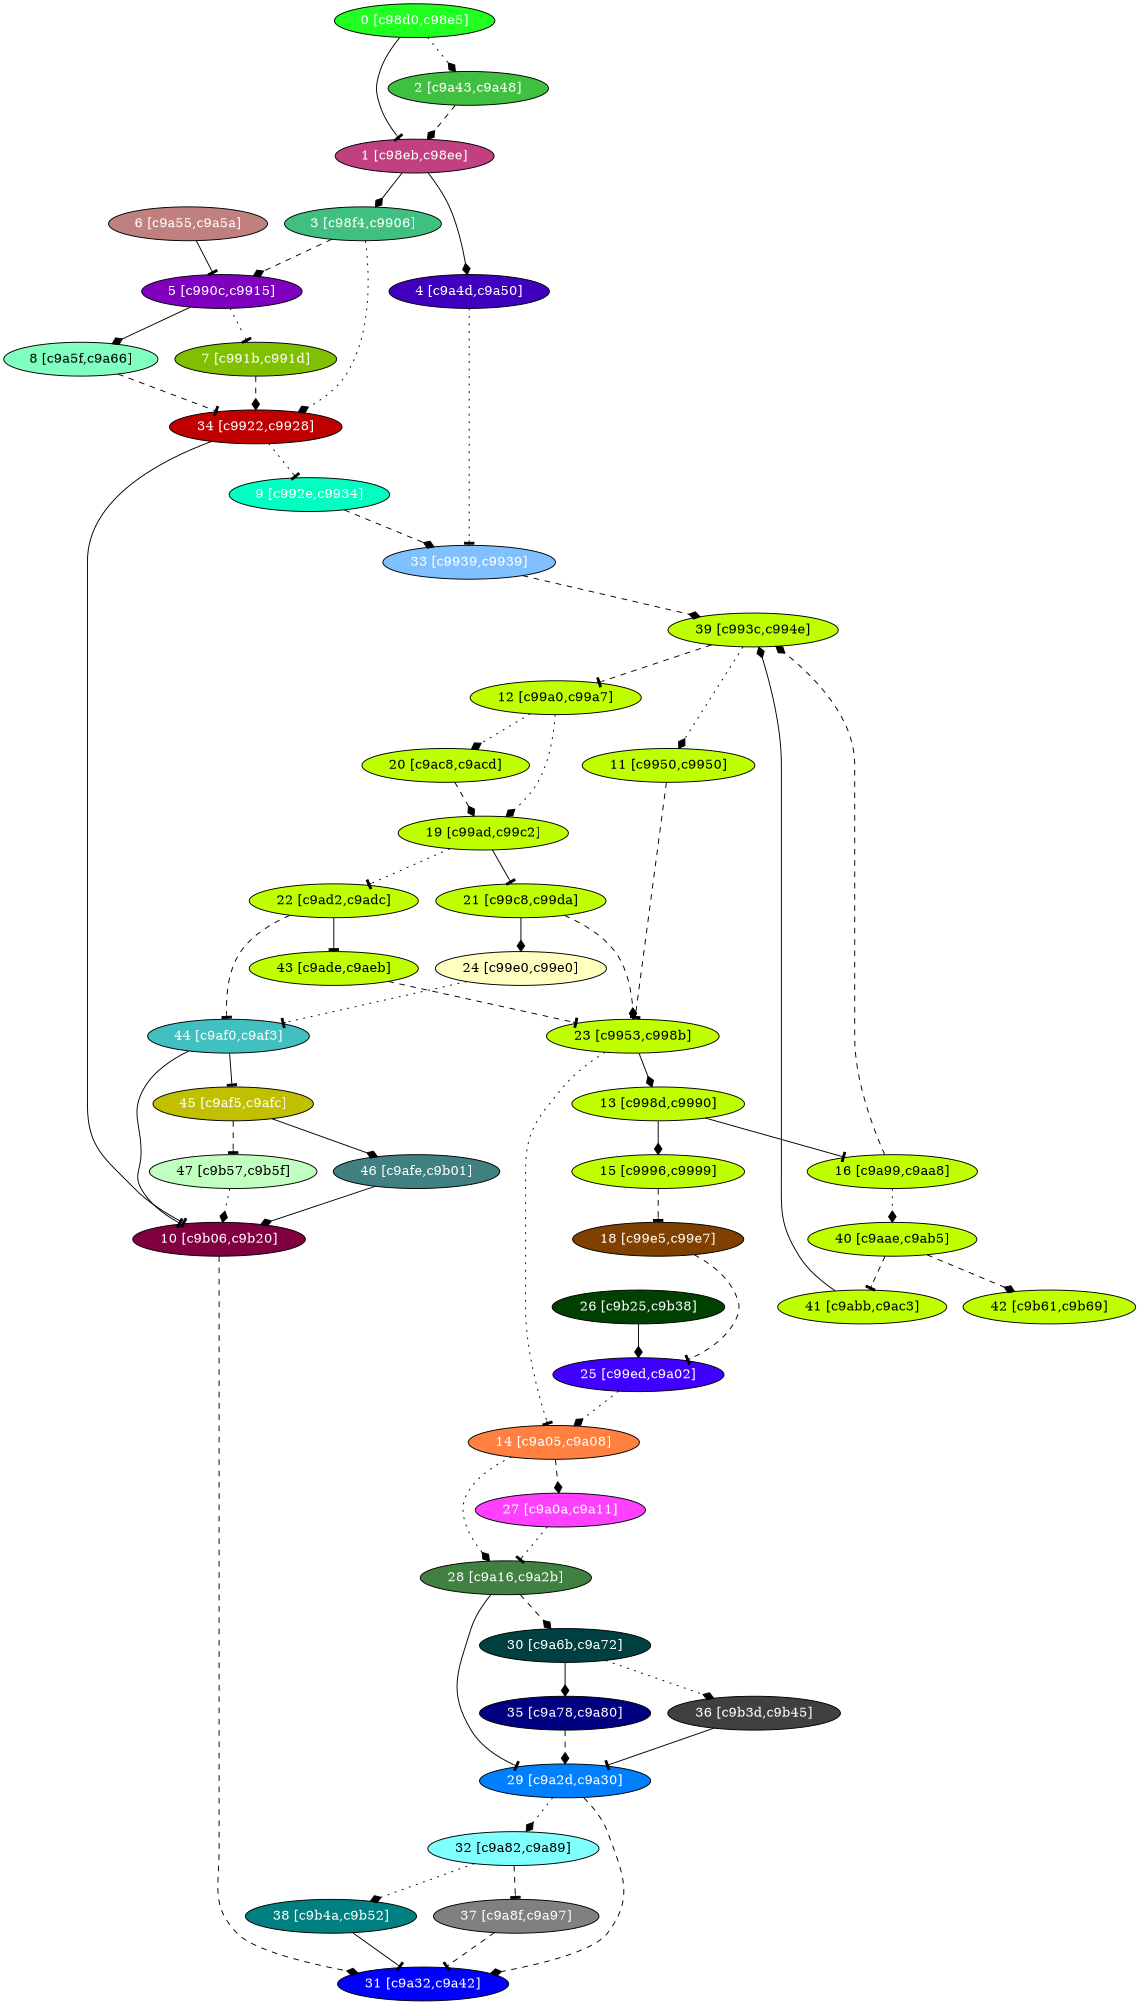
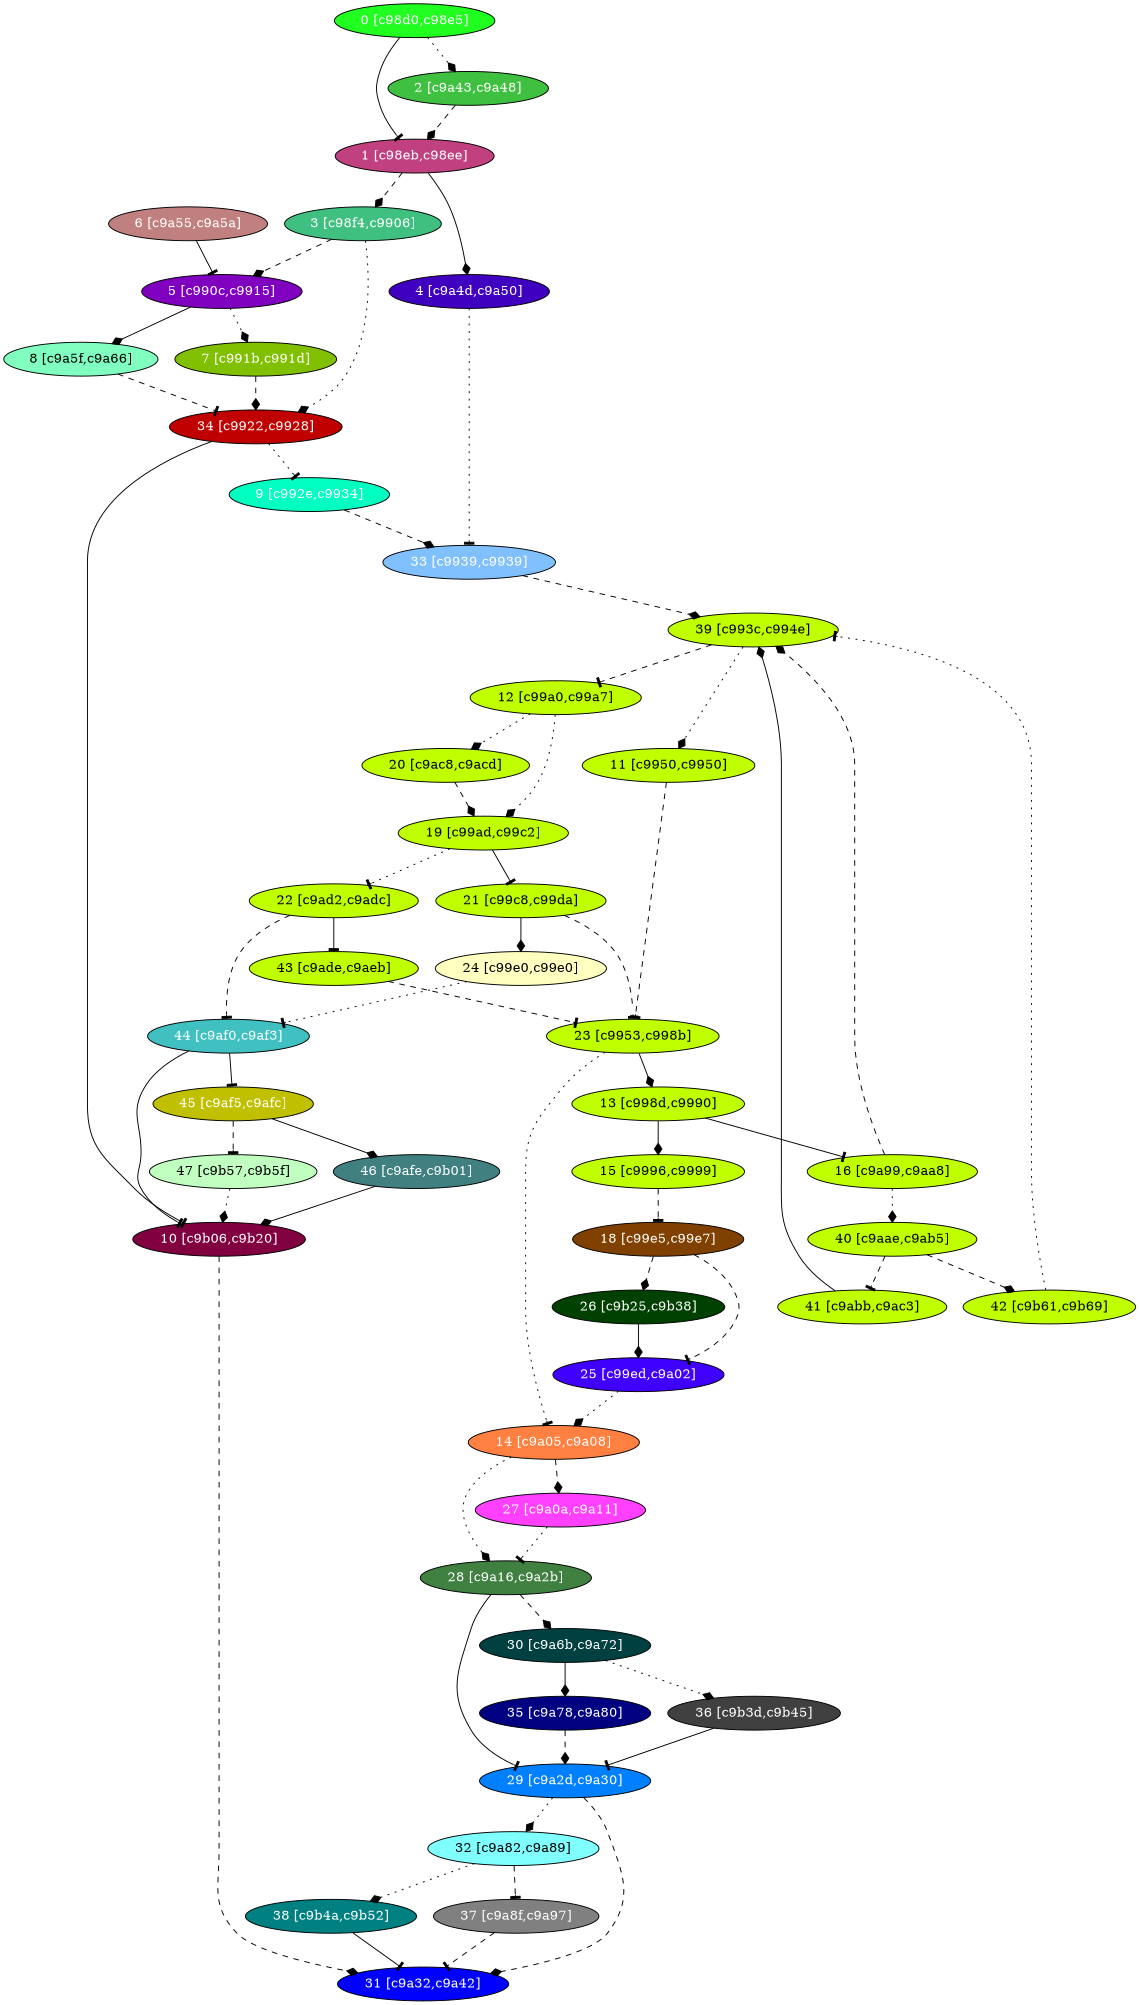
edge "1 [c98eb,c98ee]" -> "3 [c98f4,c9906]": style solid -> dashed
edge "5 [c990c,c9915]" -> "7 [c991b,c991d]": arrowhead tee -> diamond
edge "42 [c9b61,c9b69]" -> "39 [c993c,c994e]": added
edge "21 [c99c8,c99da]" -> "23 [c9953,c998b]": arrowhead diamond -> tee
edge "18 [c99e5,c99e7]" -> "26 [c9b25,c9b38]": added
